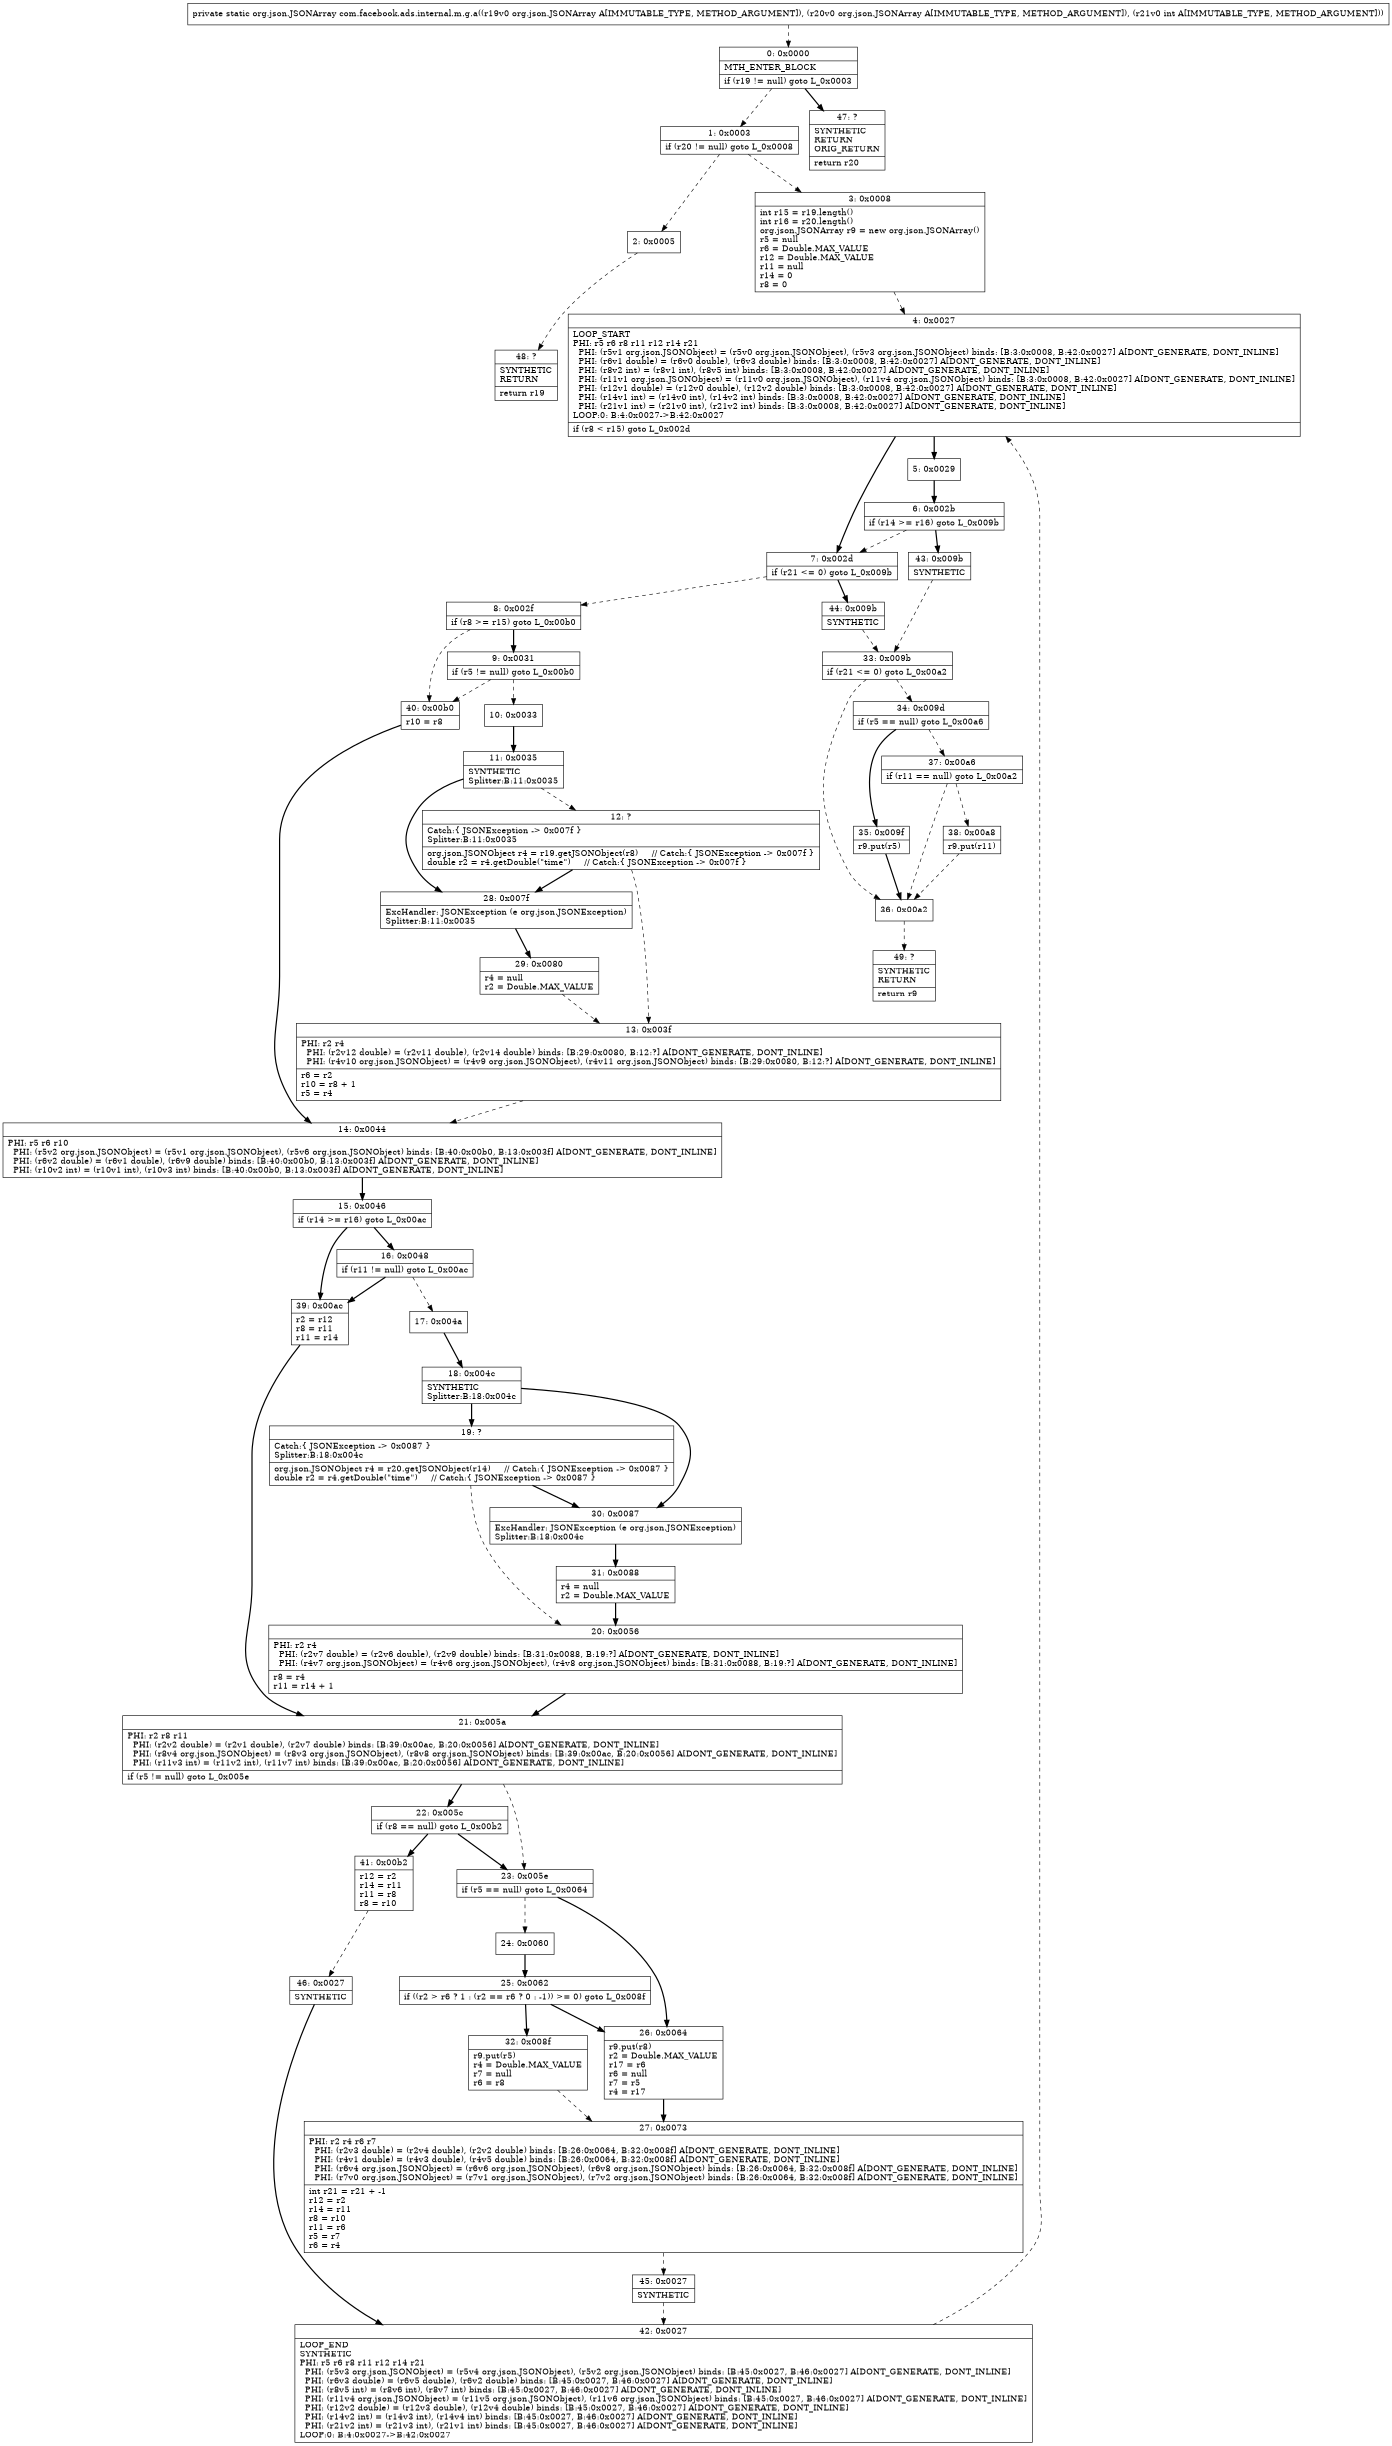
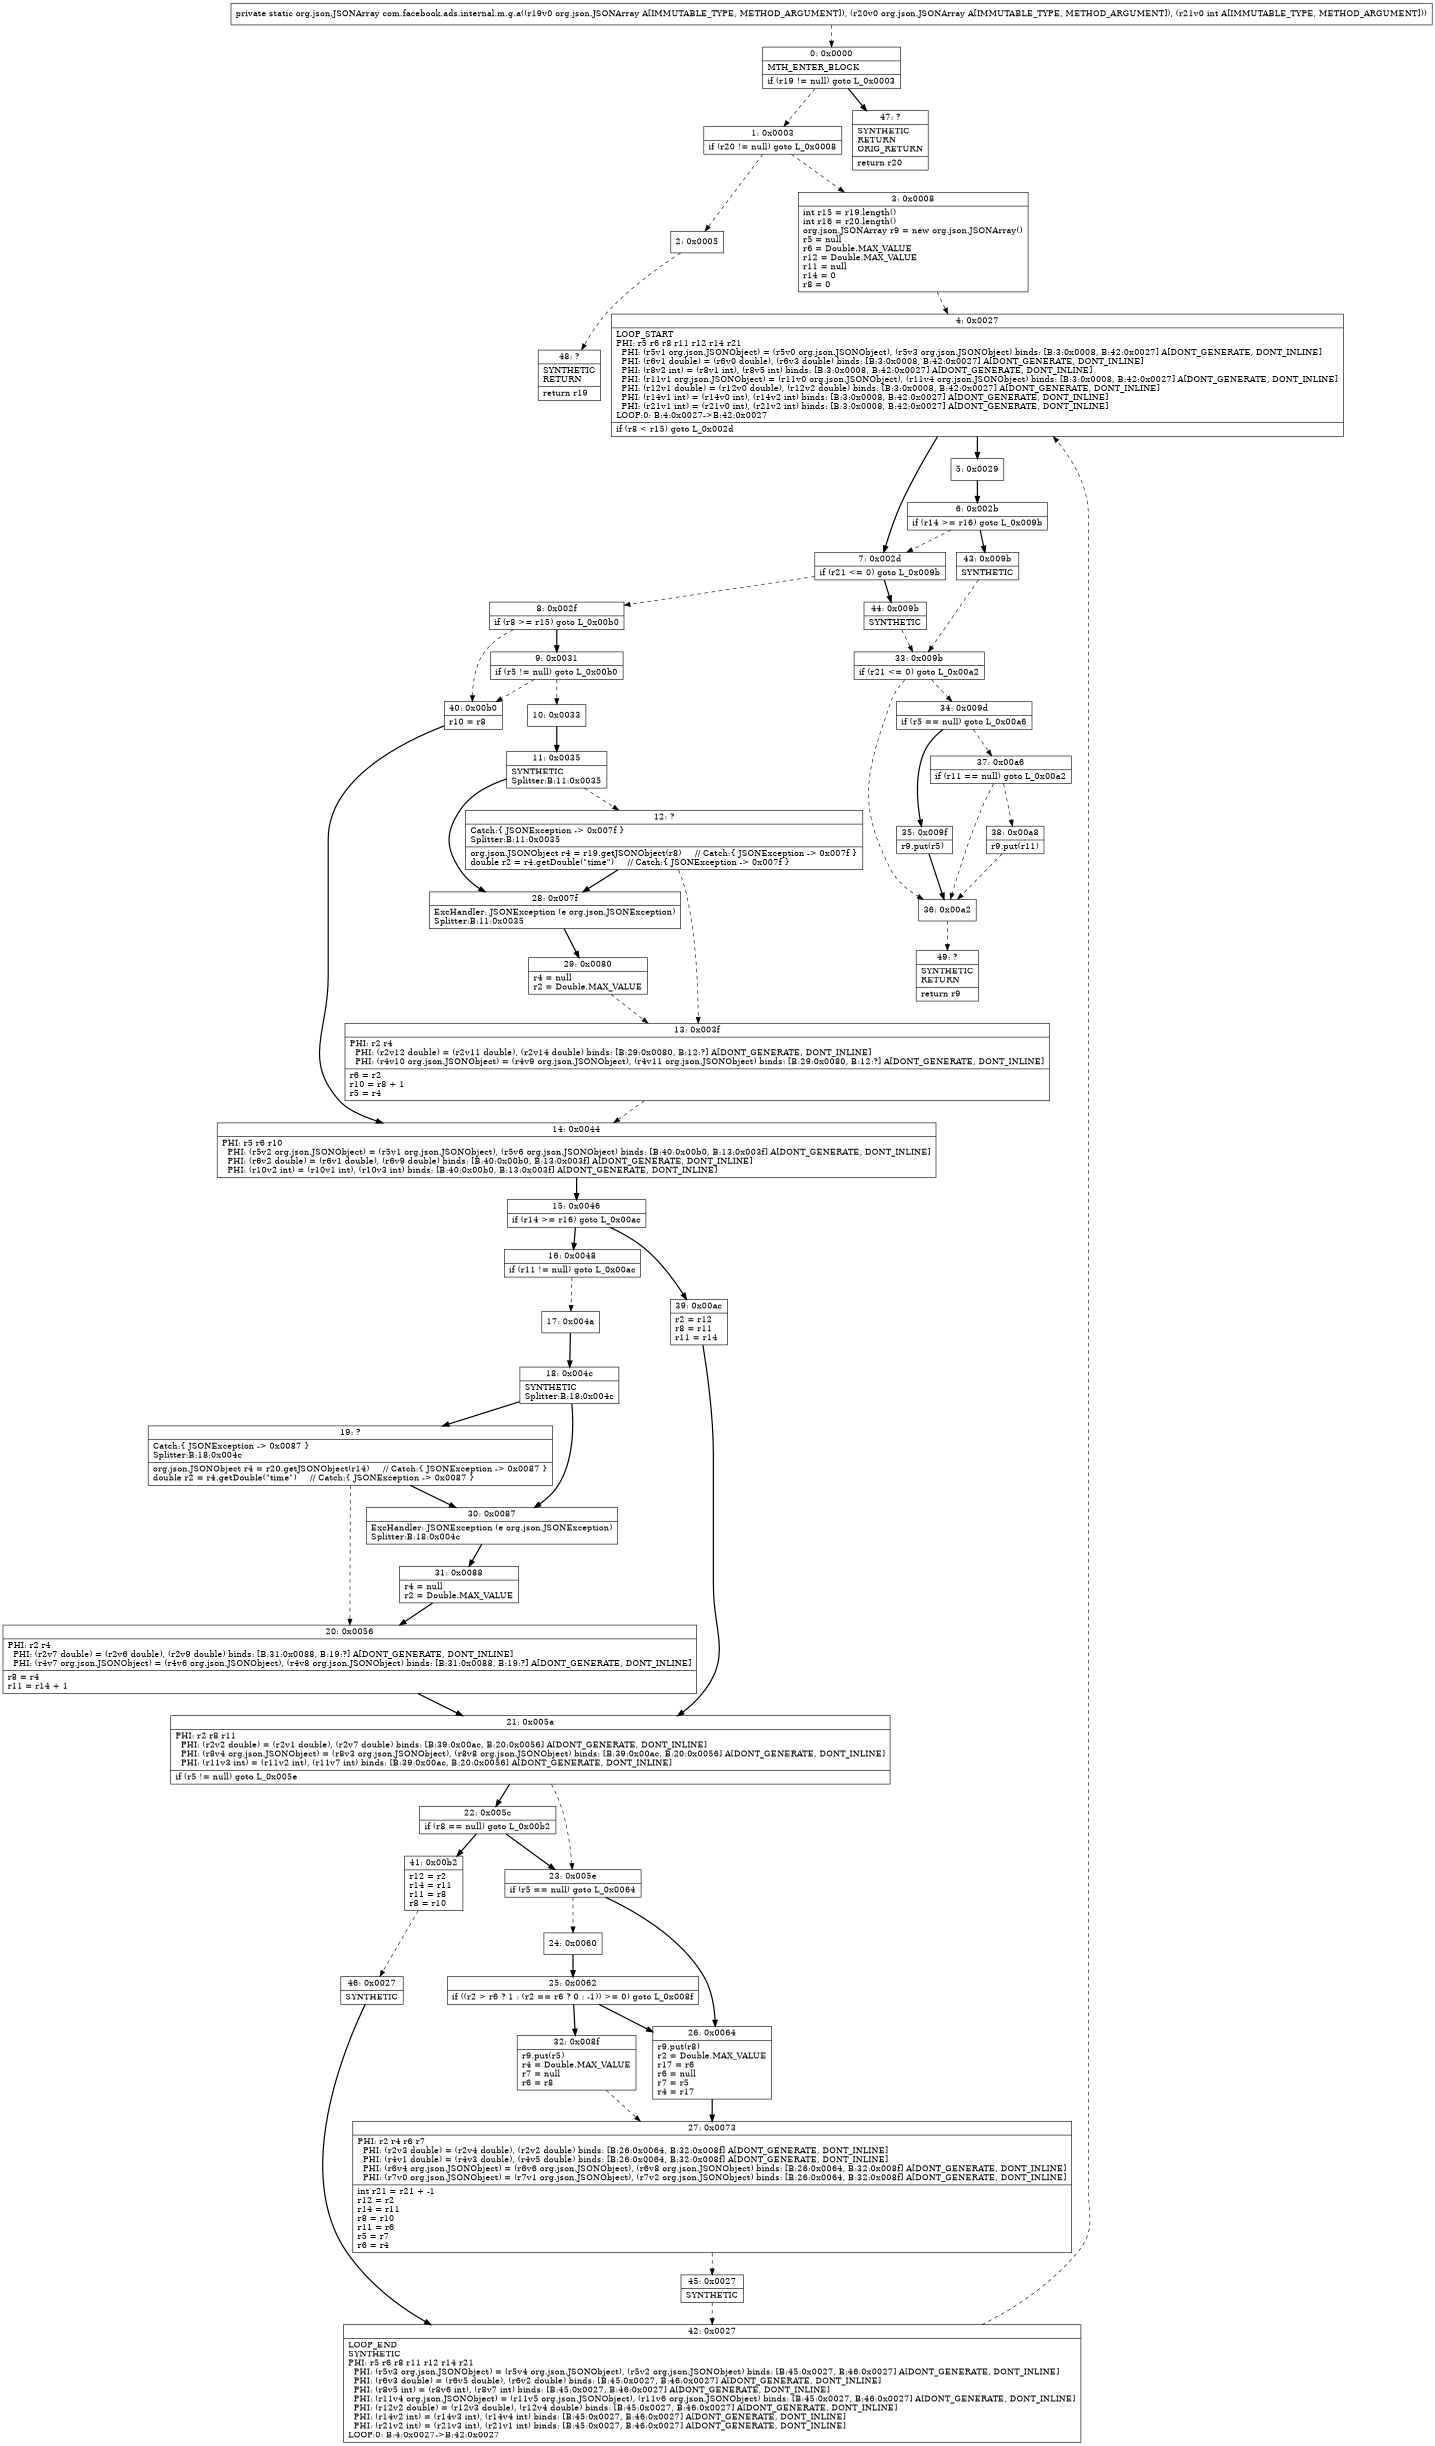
edge "16: 0x0048" -> "39: 0x00ac": removed
